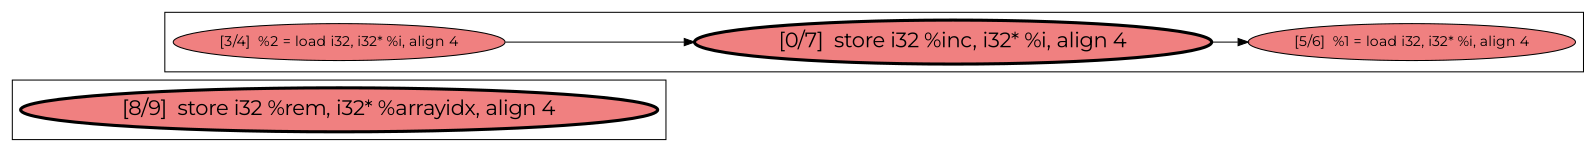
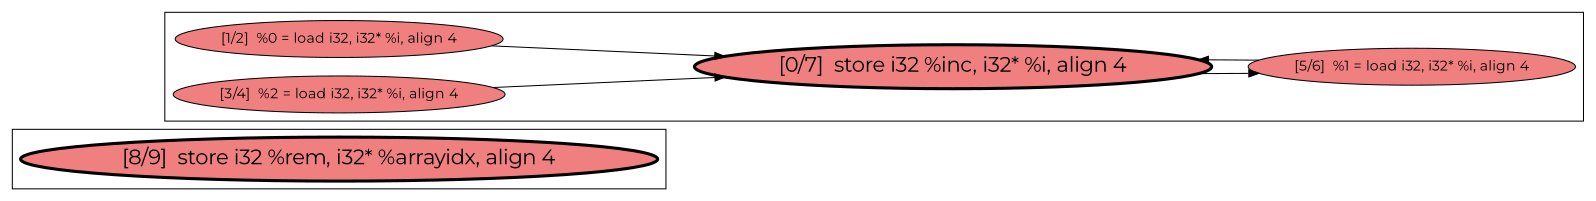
node "[1/2]  %0 = load i32, i32* %i, align 4": added
edge "[5/6]  %1 = load i32, i32* %i, align 4" -> "[0/7]  store i32 %inc, i32* %i, align 4": added
